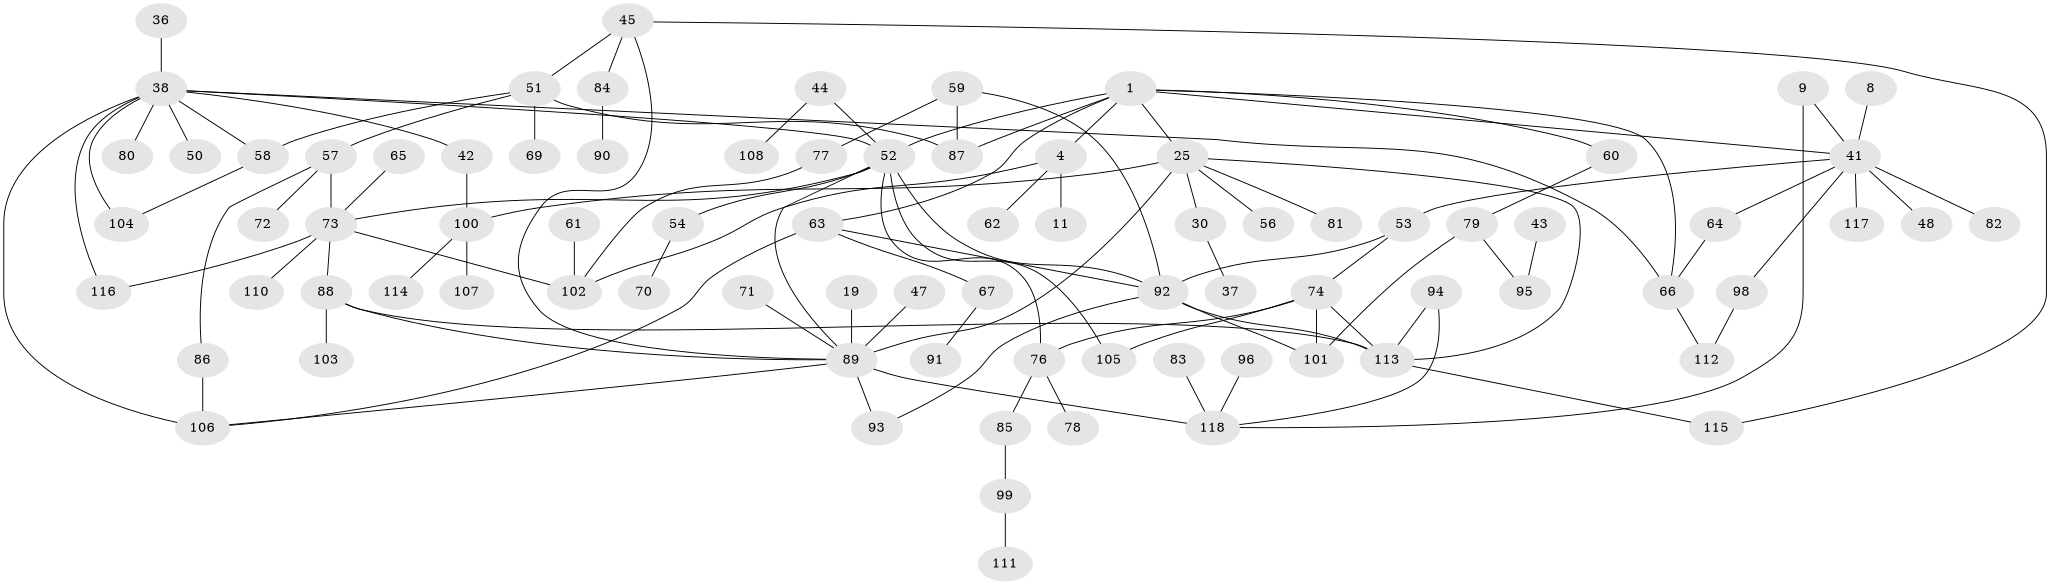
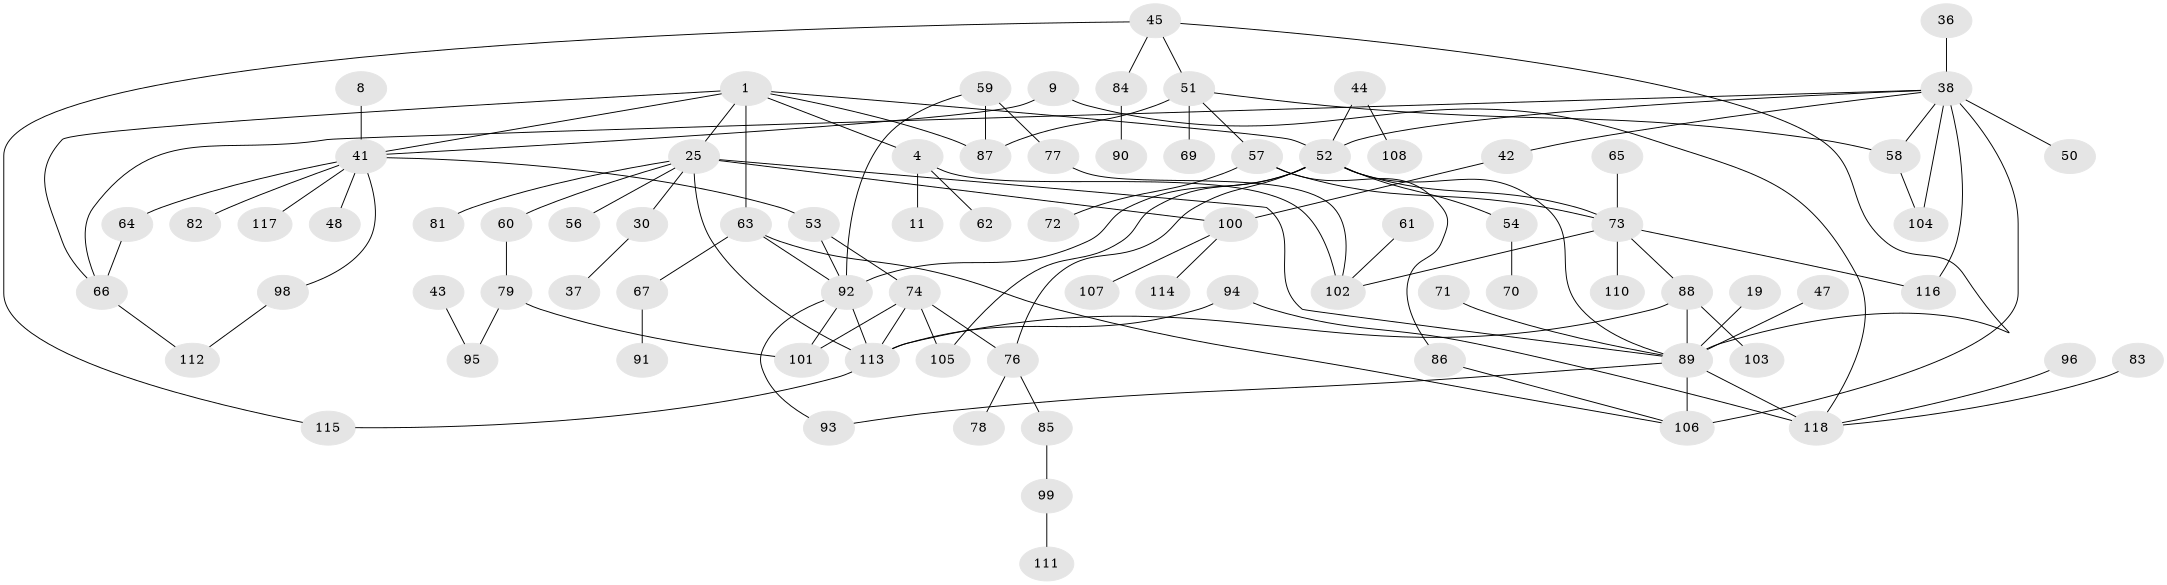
edge "1" -- "60": now "25" -- "60"
node "80": removed
